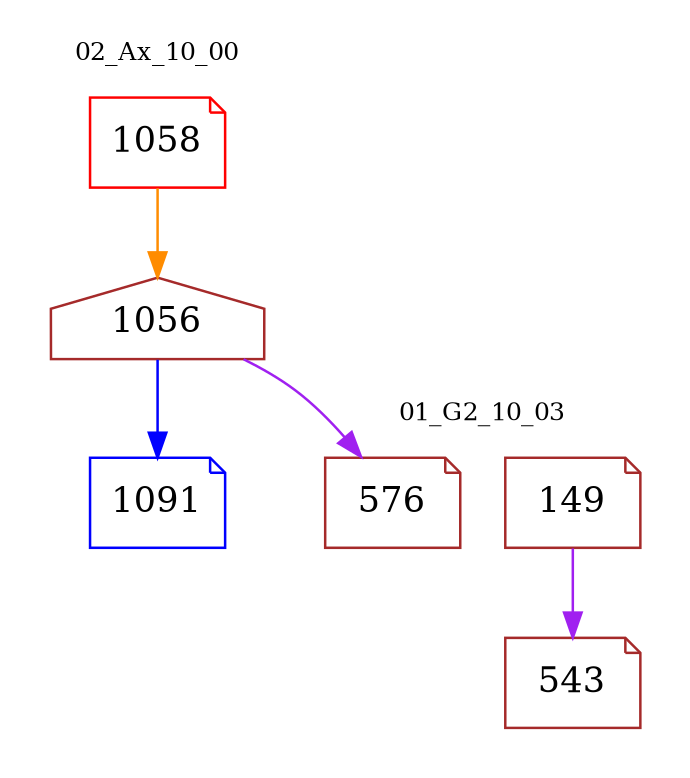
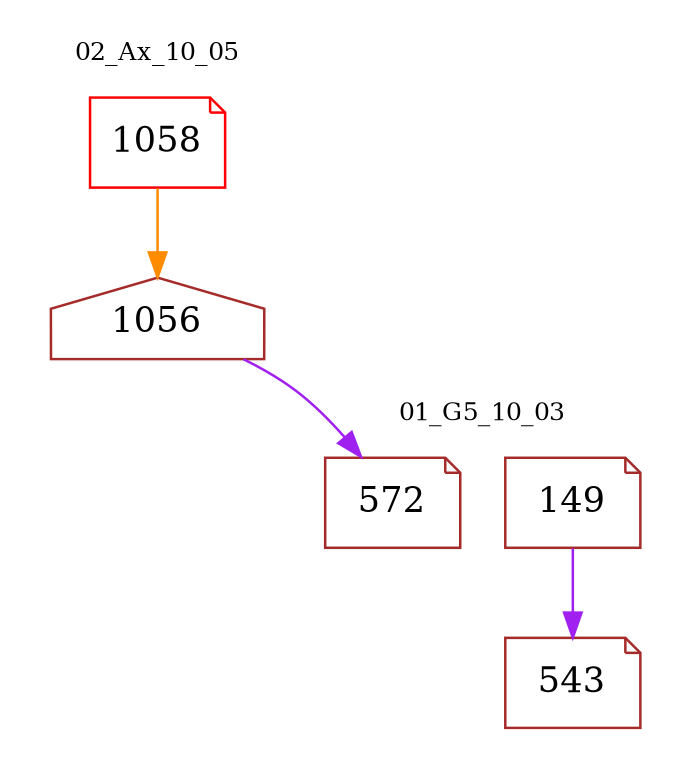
cluster "02_Ax_10_00": label "02_Ax_10_00" -> "02_Ax_10_05"
cluster "01_G2_10_03": label "01_G2_10_03" -> "01_G5_10_03"
node "1091": removed
node "576": label "576" -> "572"
